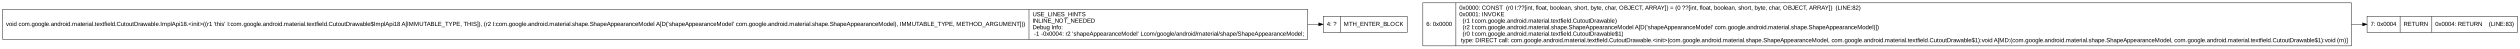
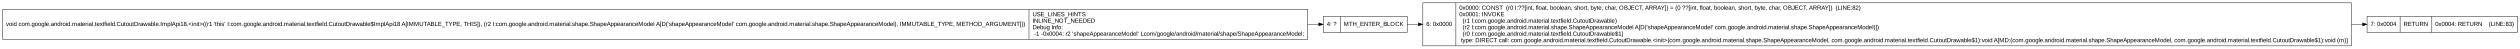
edge "4: ?" -> "6: 0x0000": added
